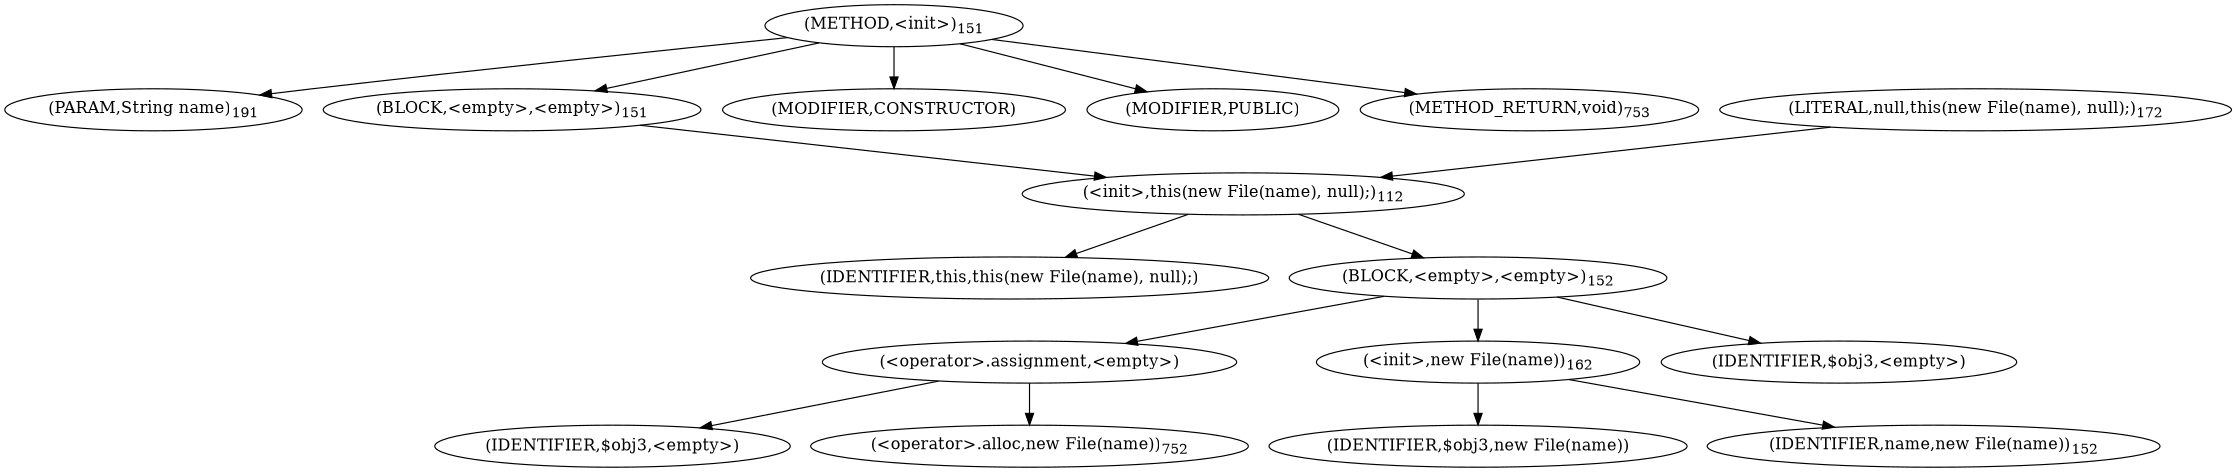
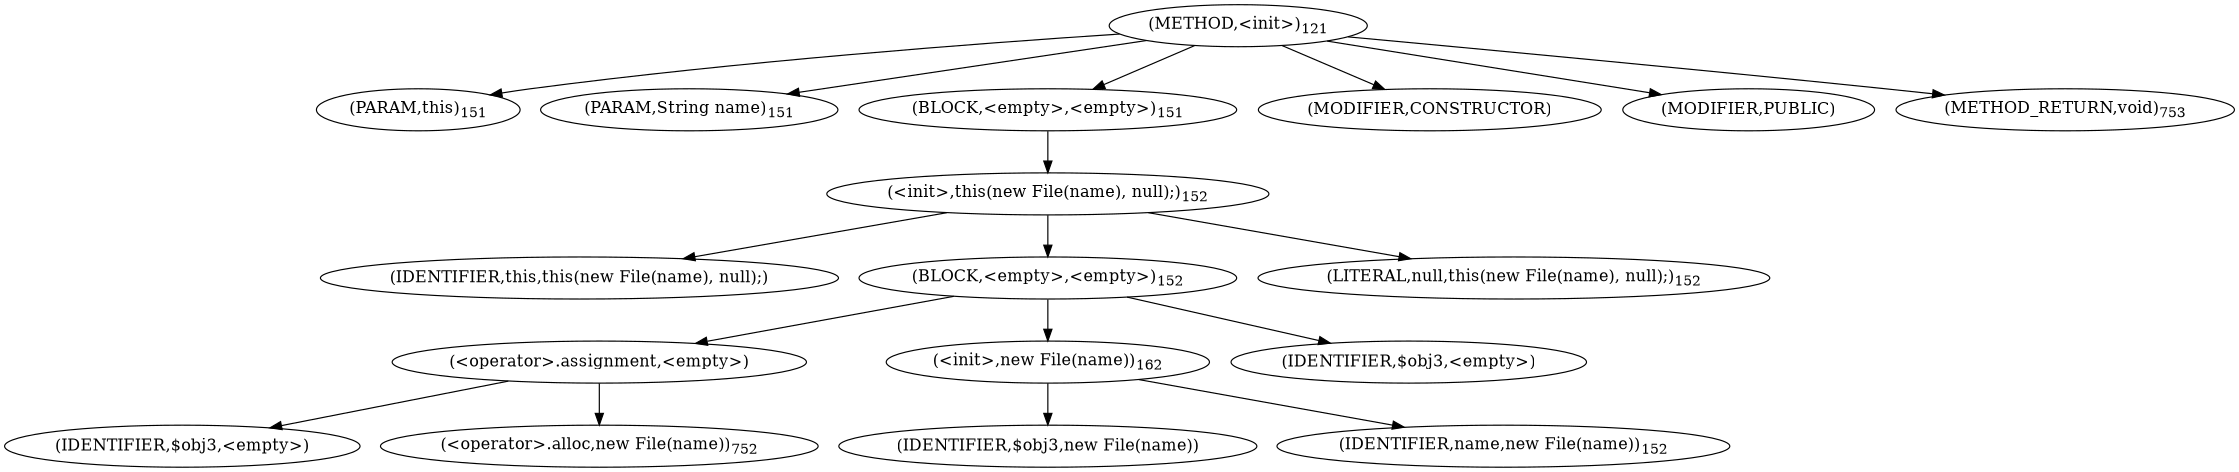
node "(METHOD,<init>)": text "151" -> "121"
node "(PARAM,String name)": text "191" -> "151"
node "(LITERAL,null,this(new File(name), null);)": text "172" -> "152"
node "(PARAM,this)": added
edge "(LITERAL,null,this(new File(name), null);)" -> "(<init>,this(new File(name), null);)": reversed
node "(<init>,this(new File(name), null);)": text "112" -> "152"
